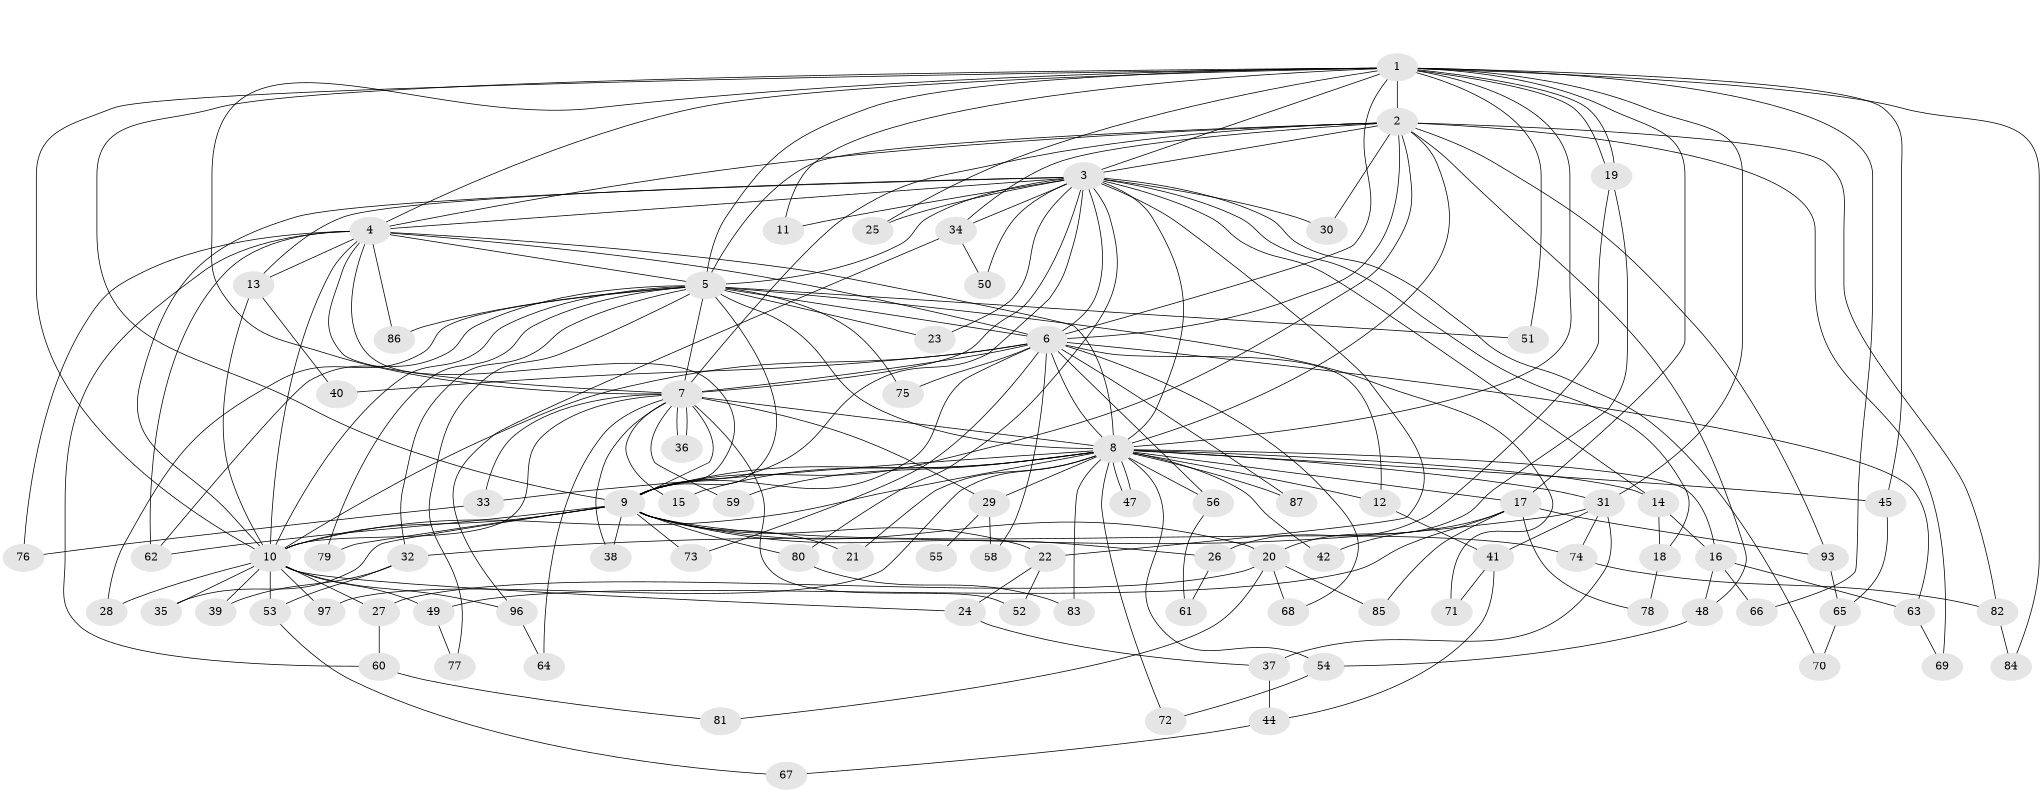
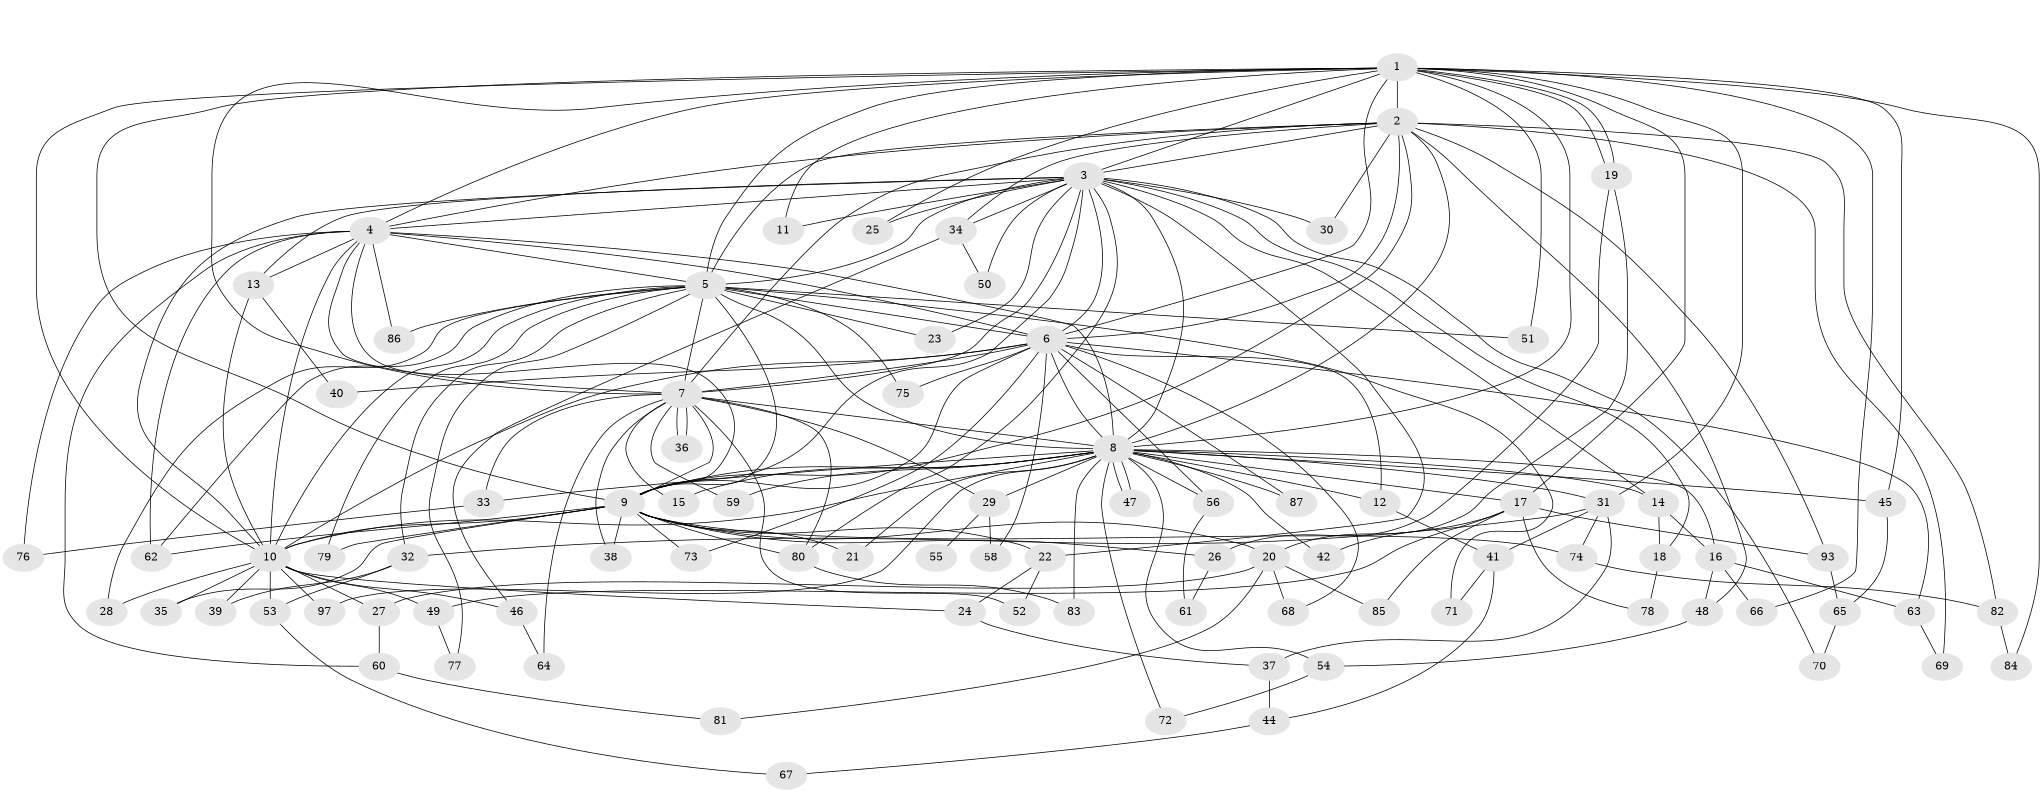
edge "7" -- "10": now "7" -- "80"
node "96": label "96" -> "46"
